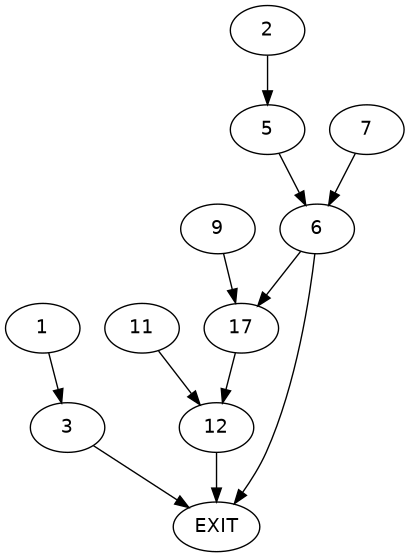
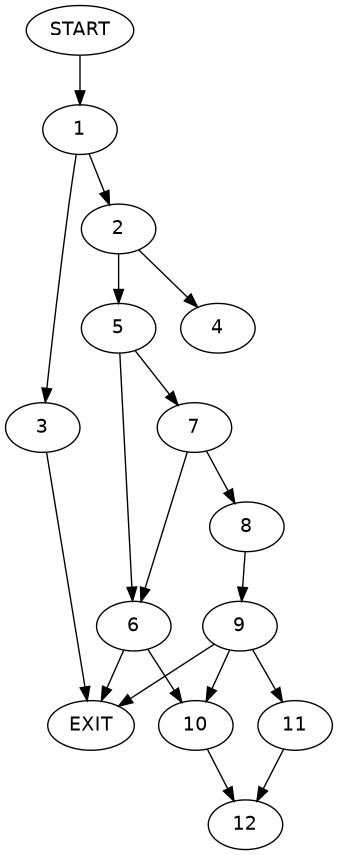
node "START": added
edge "1" -> "2": added
node "4": added
node "17": label "17" -> "10"
edge "5" -> "7": added
edge "12" -> "EXIT": now "9" -> "EXIT"
node "8": added
edge "9" -> "11": added
